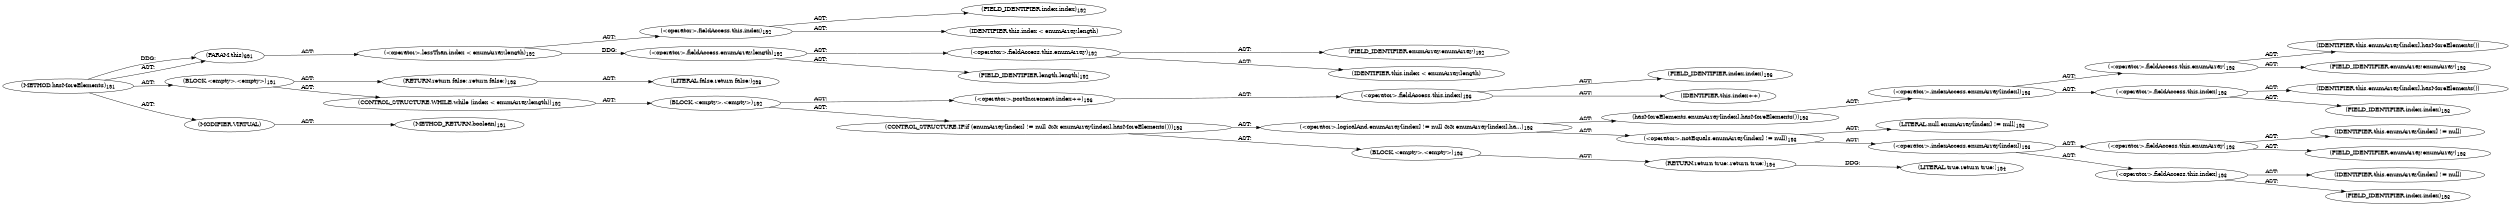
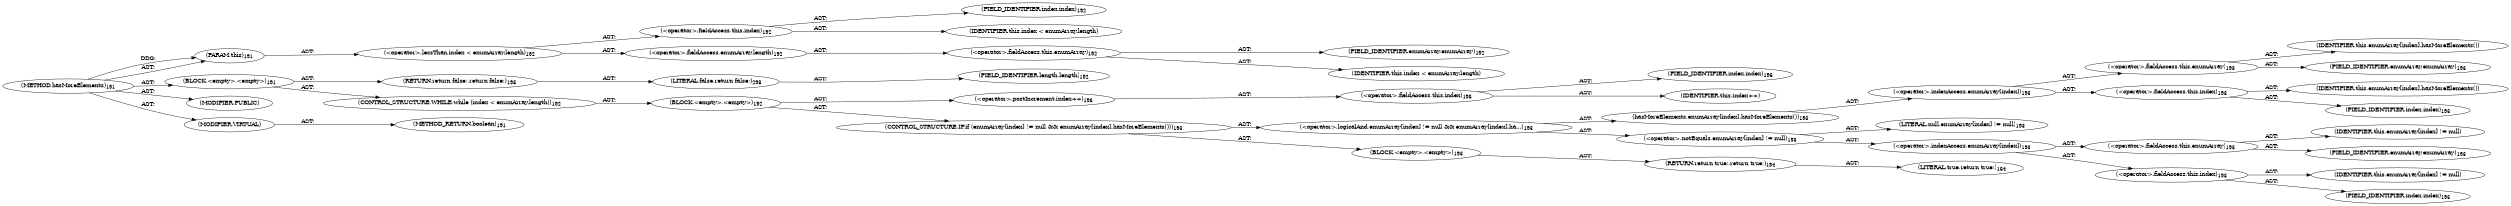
edge "(<operator>.lessThan,index < enumArray.length)" -> "(<operator>.fieldAccess,enumArray.length)": label "DDG: " -> "AST: "
node "(PARAM,this)": text "691" -> "191"
edge "(<operator>.fieldAccess,enumArray.length)" -> "(FIELD_IDENTIFIER,length,length)": now "(LITERAL,false,return false;)" -> "(FIELD_IDENTIFIER,length,length)"
node "(MODIFIER,PUBLIC)": added
edge "(RETURN,return true;,return true;)" -> "(LITERAL,true,return true;)": label "DDG: " -> "AST: "
node "(LITERAL,true,return true;)": text "194" -> "164"
